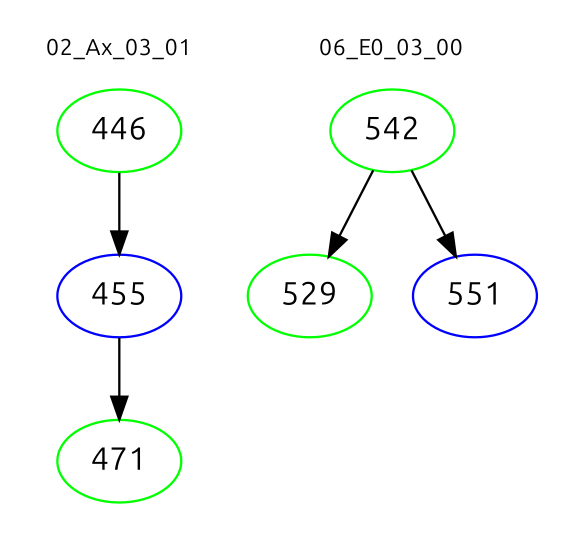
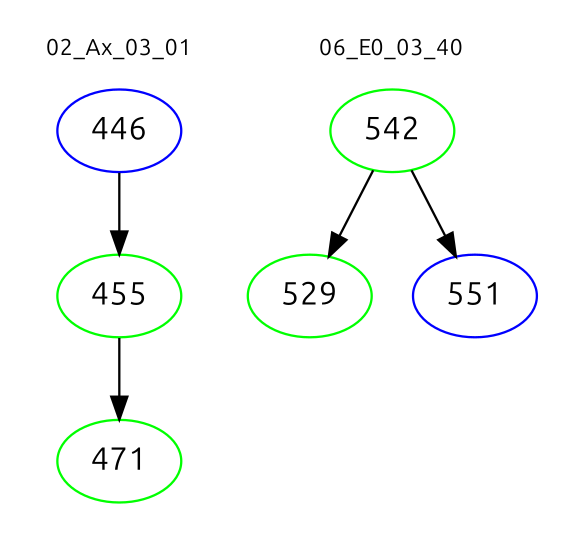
cluster "06_E0_03_00": label "06_E0_03_00" -> "06_E0_03_40"
node "446": color green -> blue
node "455": color blue -> green
